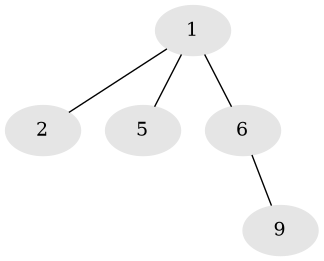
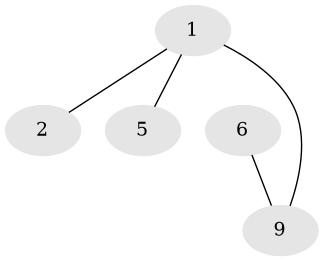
edge "1" -- "6": now "1" -- "9"
